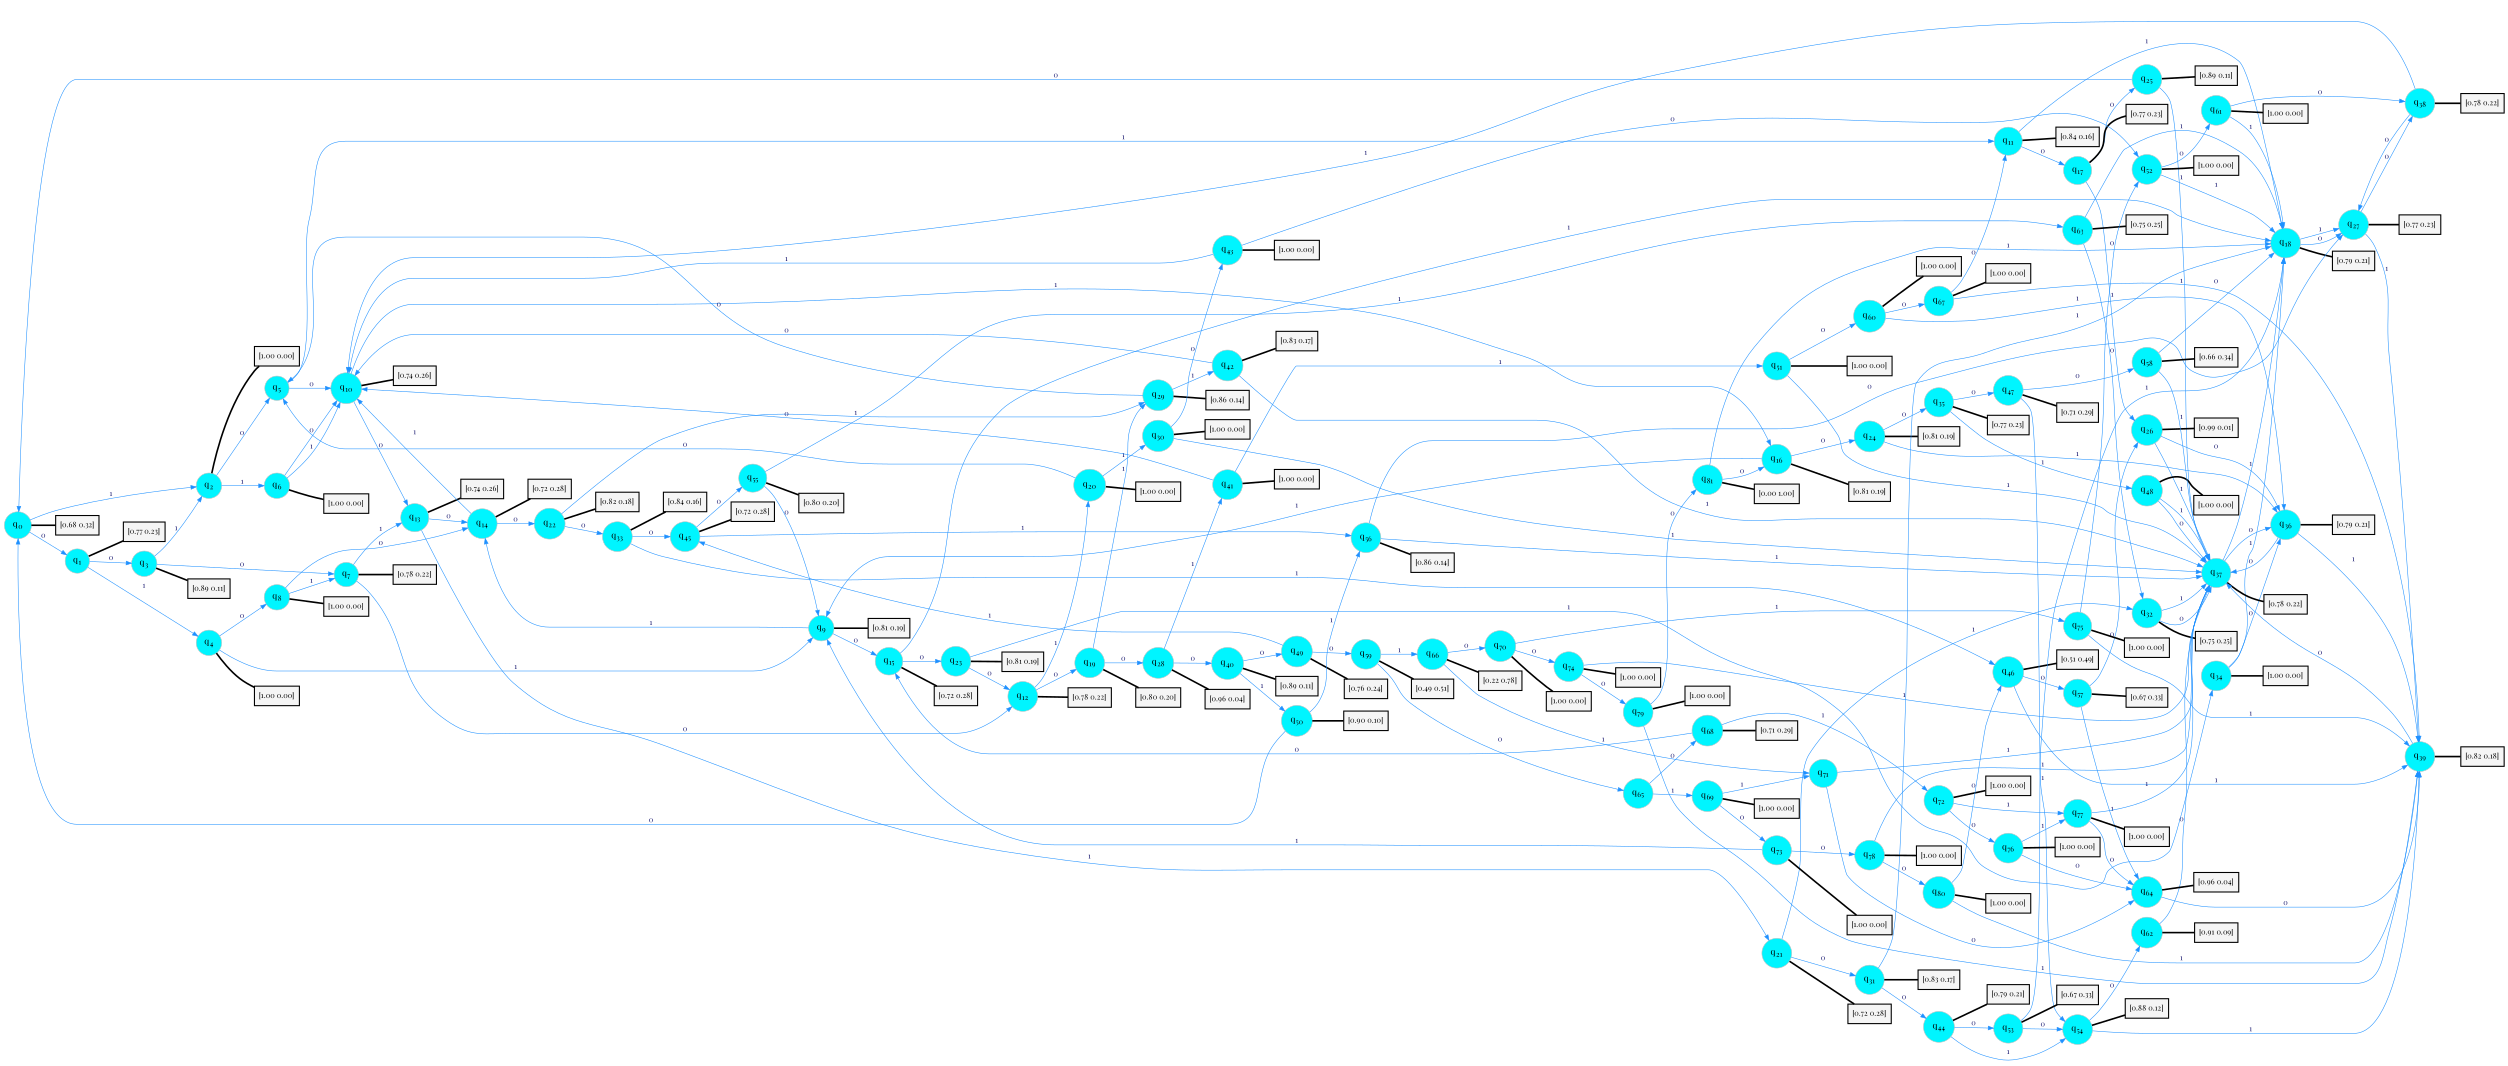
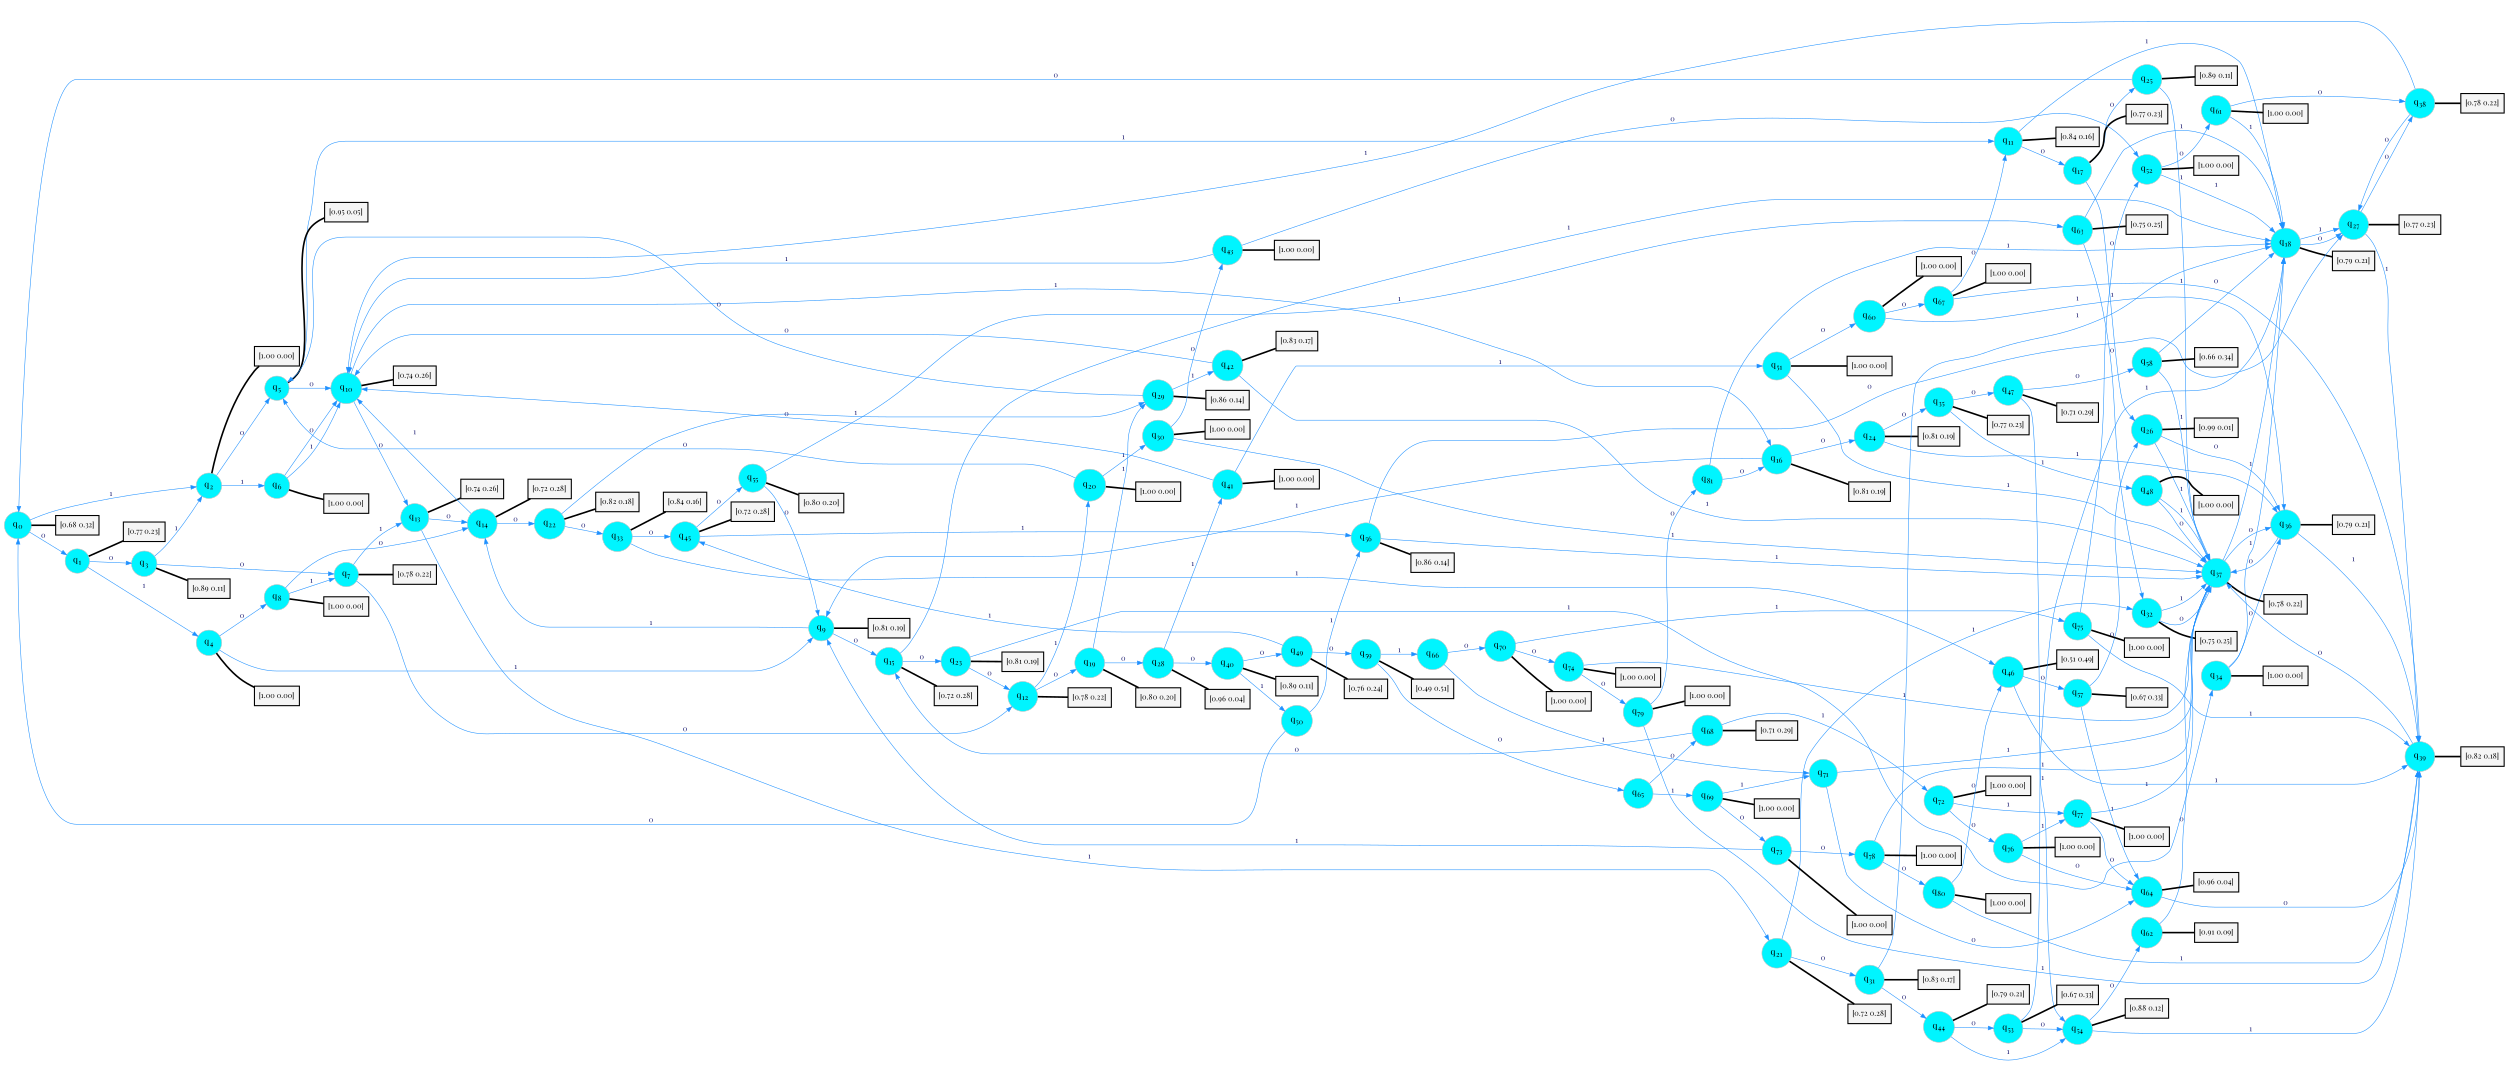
node "[0.95 0.05]": added
node "[0.00 1.00]": removed
node "[0.22 0.78]": removed
node "[0.90 0.10]": removed
